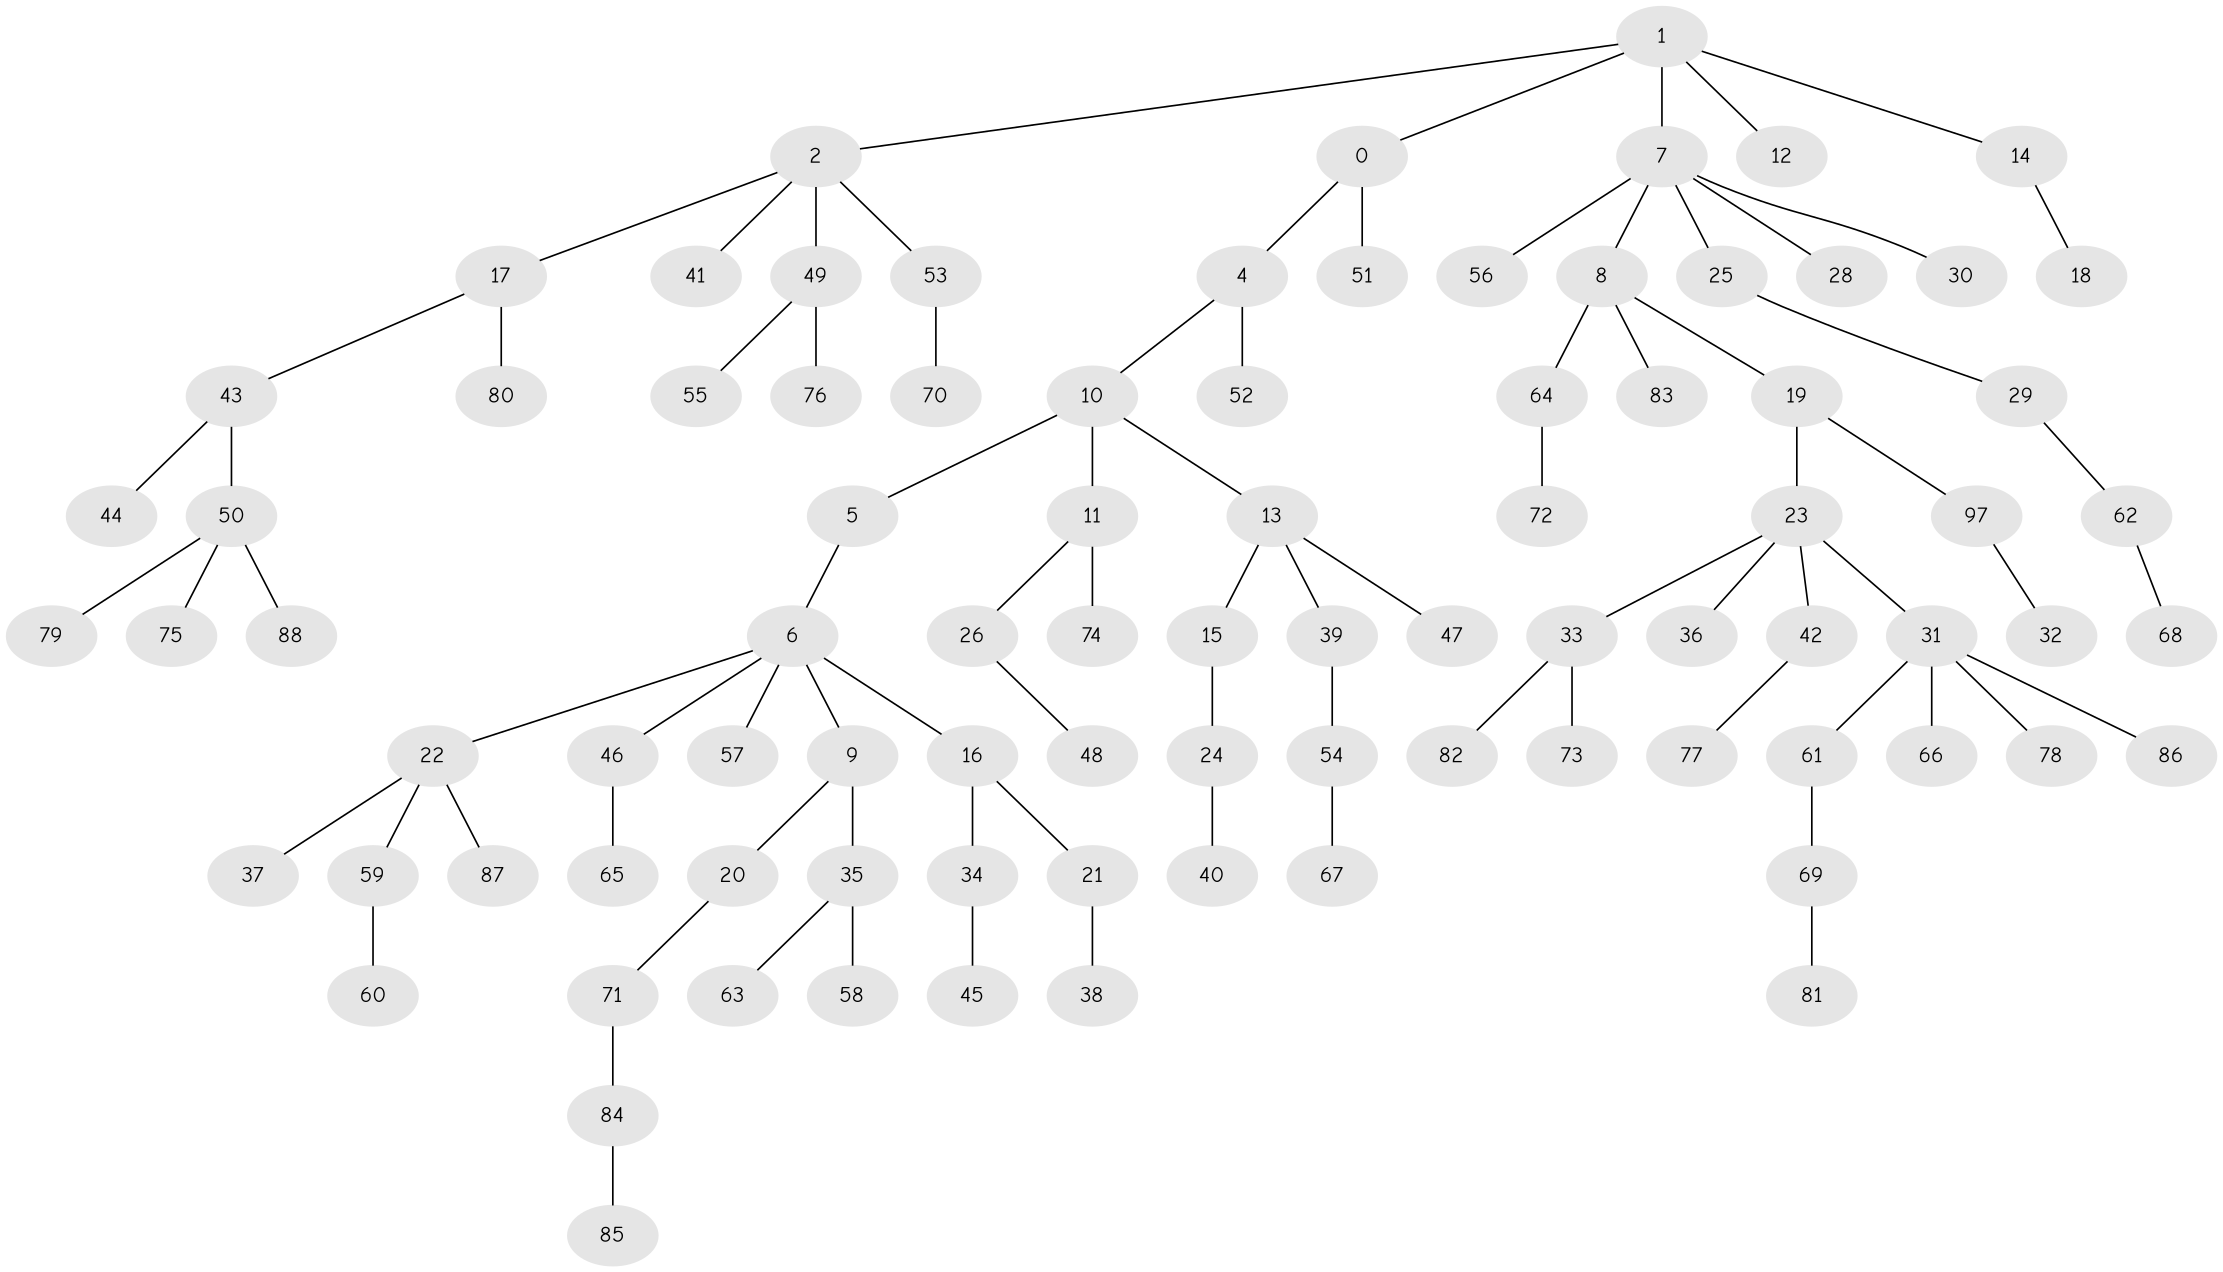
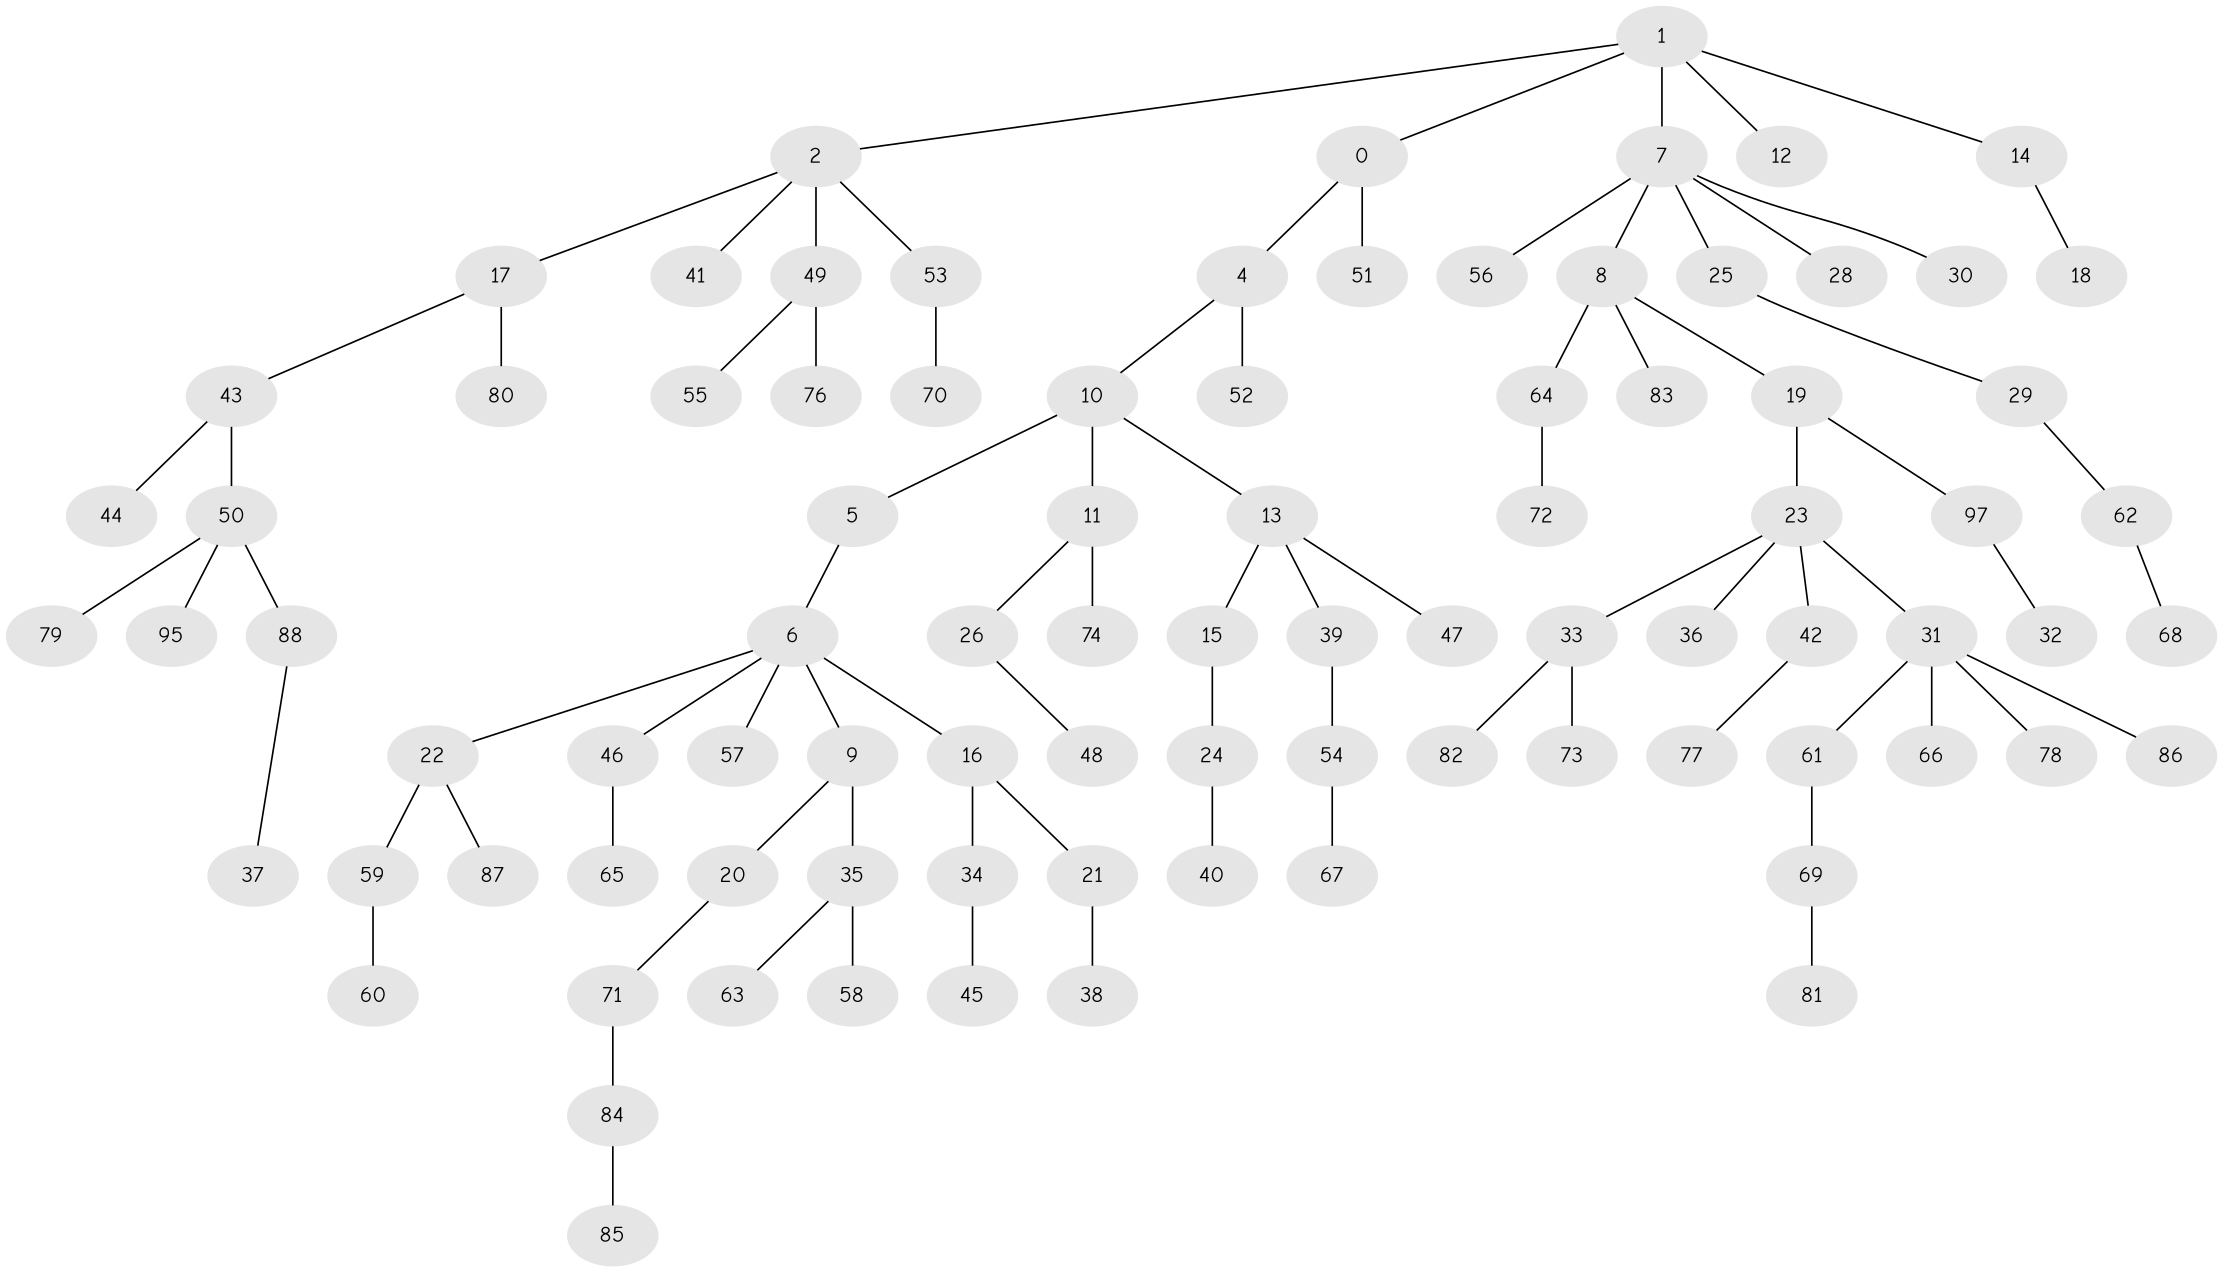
node "75": label "75" -> "95"
edge "22" -- "37": now "88" -- "37"
